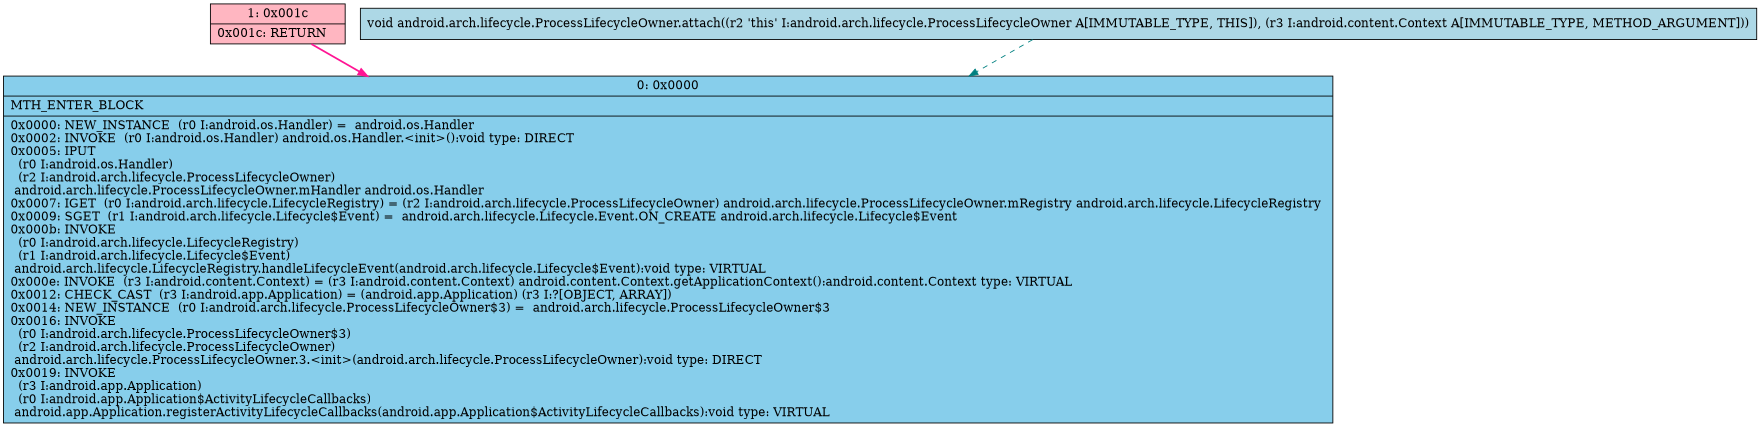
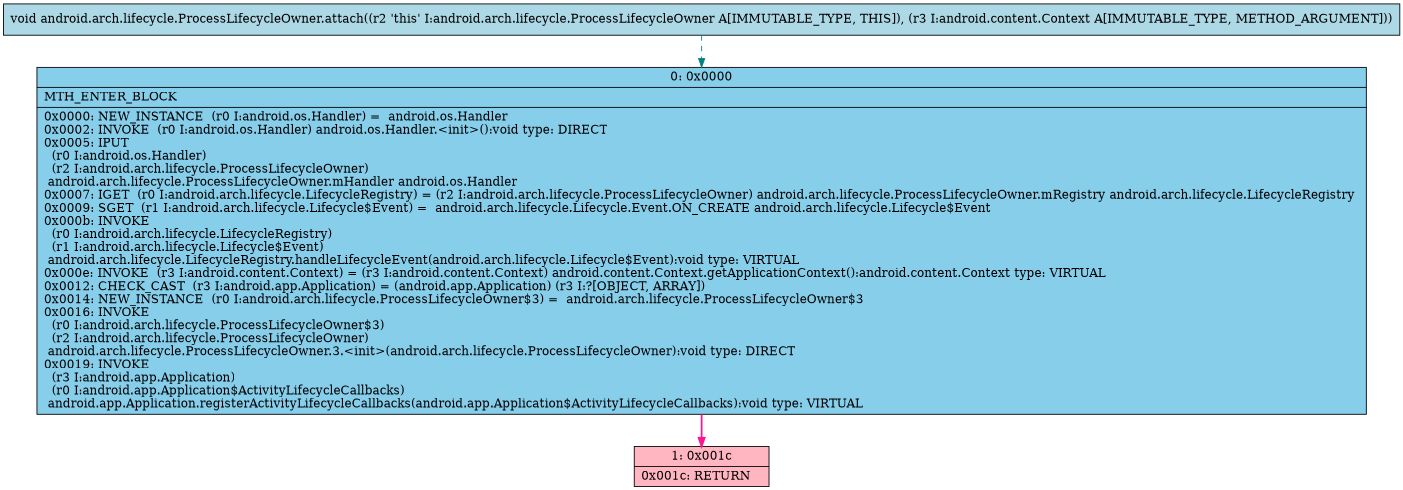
edge "1: 0x001c" -> "0: 0x0000": reversed
